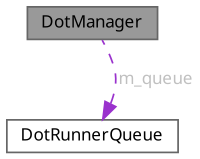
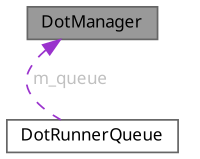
edge "DotManager" -> "DotRunnerQueue": reversed
